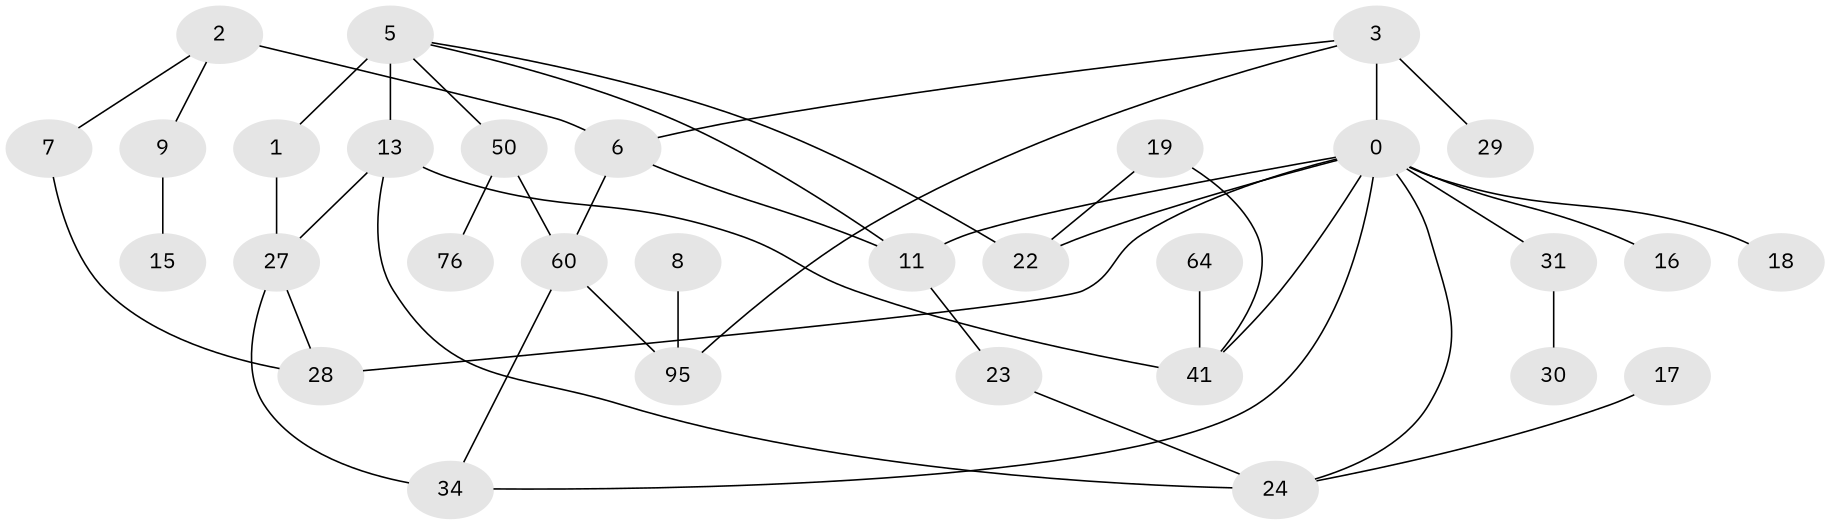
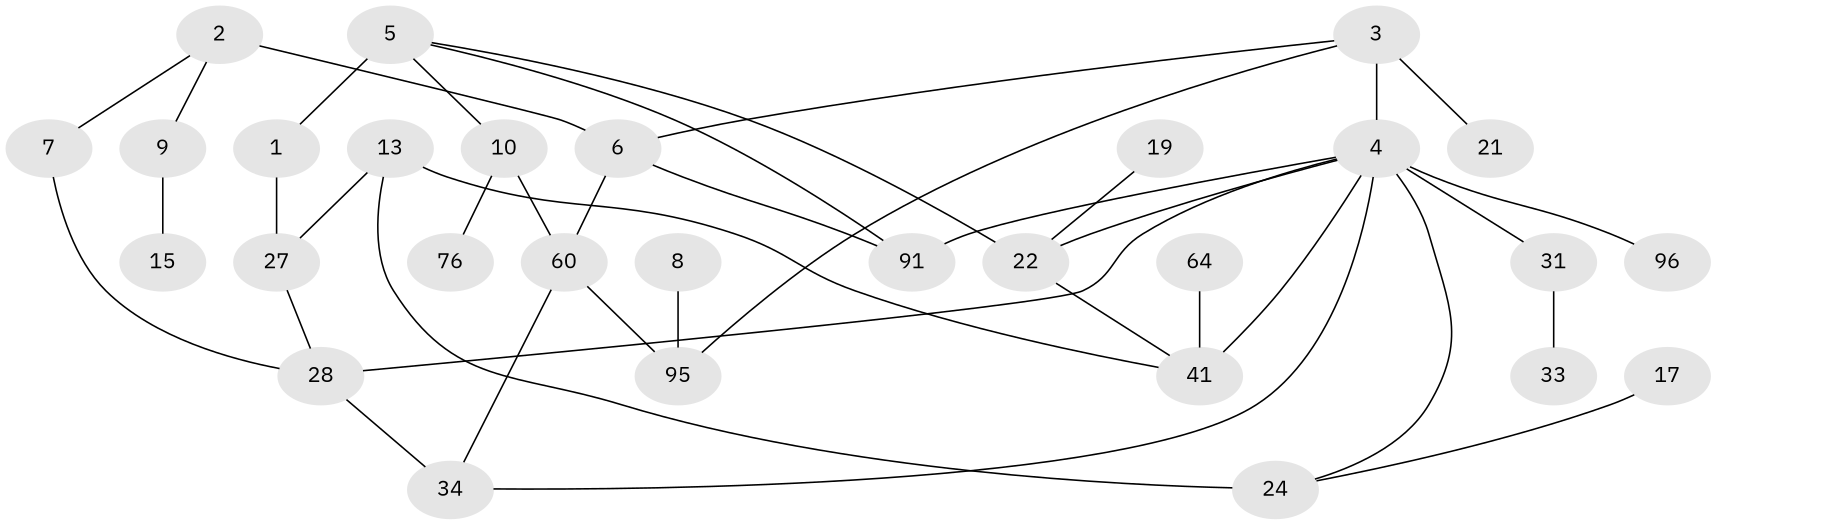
edge "5" -- "13": removed
node "50": label "50" -> "10"
node "0": label "0" -> "4"
node "29": label "29" -> "21"
edge "19" -- "41": now "22" -- "41"
node "11": label "11" -> "91"
node "16": label "16" -> "96"
node "18": removed
node "23": removed
node "30": label "30" -> "33"
edge "27" -- "34": now "28" -- "34"
